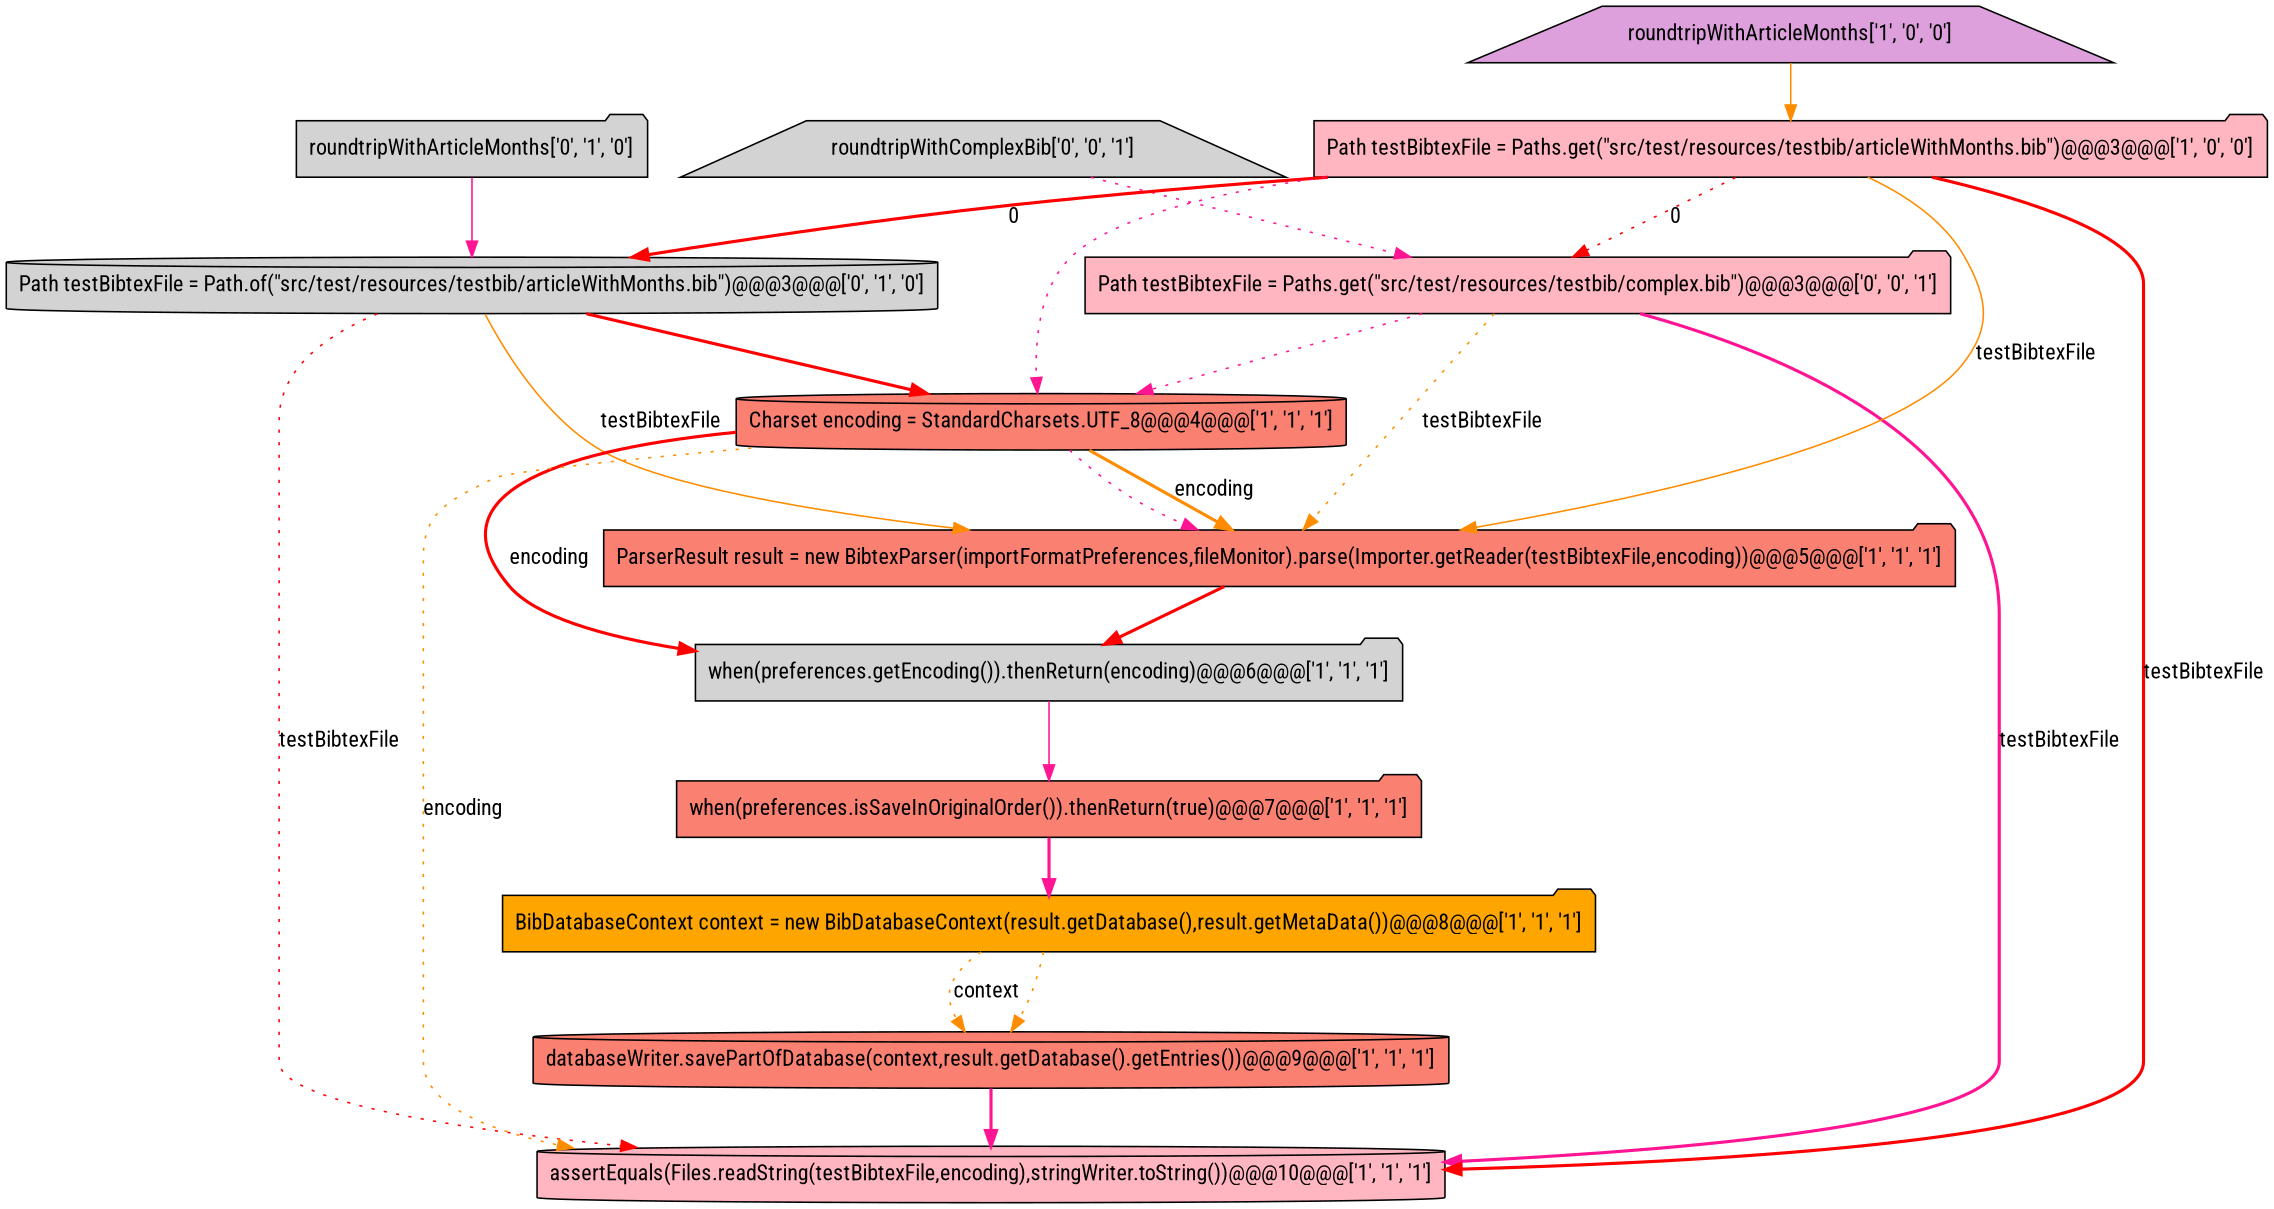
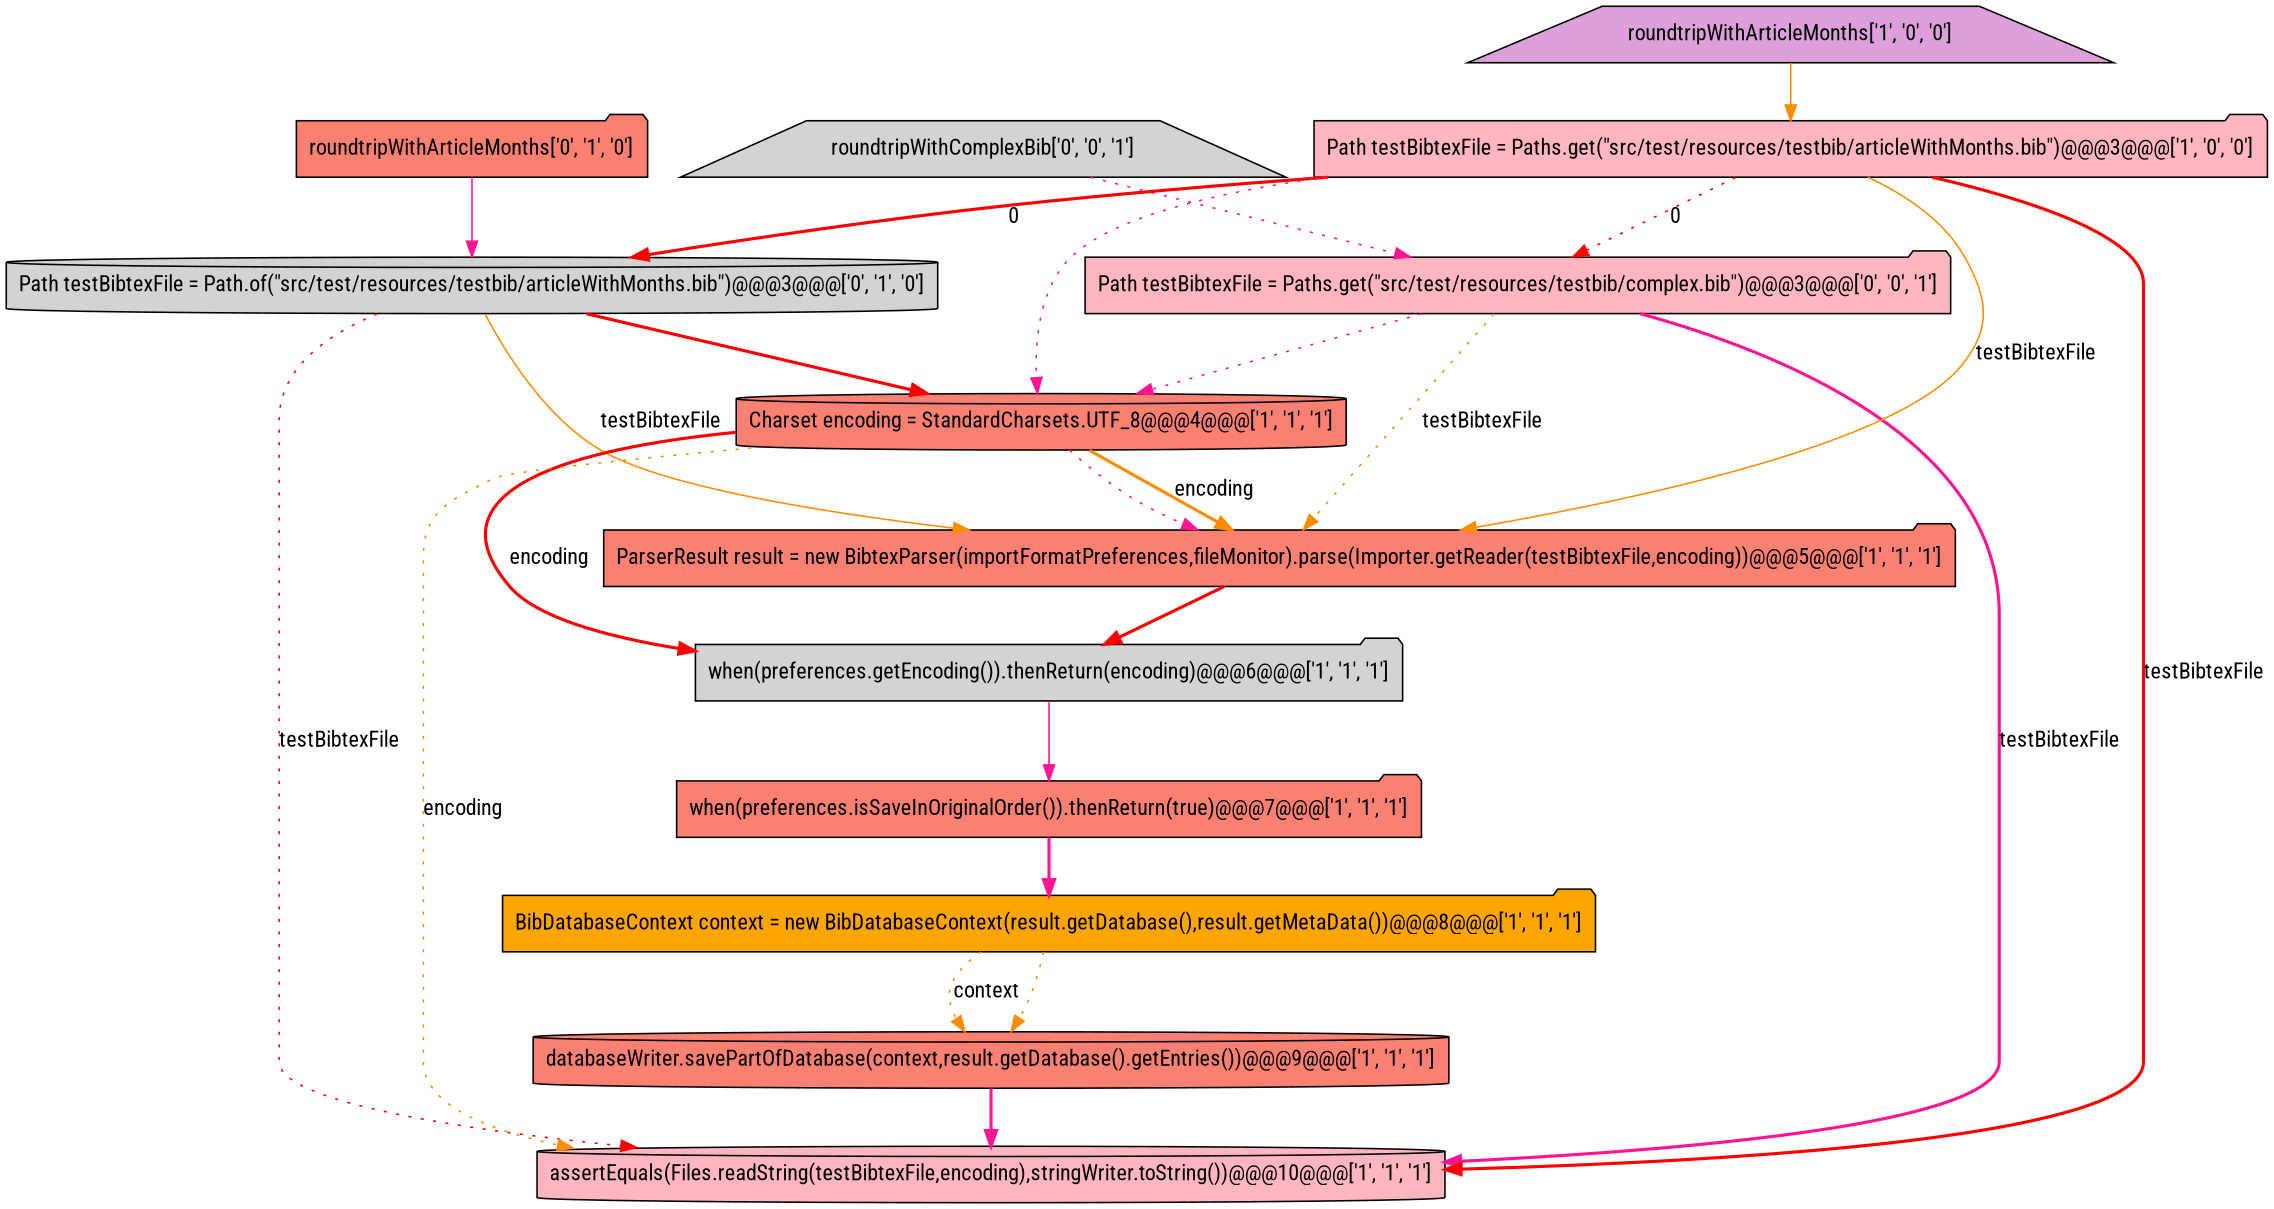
node "roundtripWithArticleMonths['0', '1', '0']": fillcolor lightgrey -> salmon
